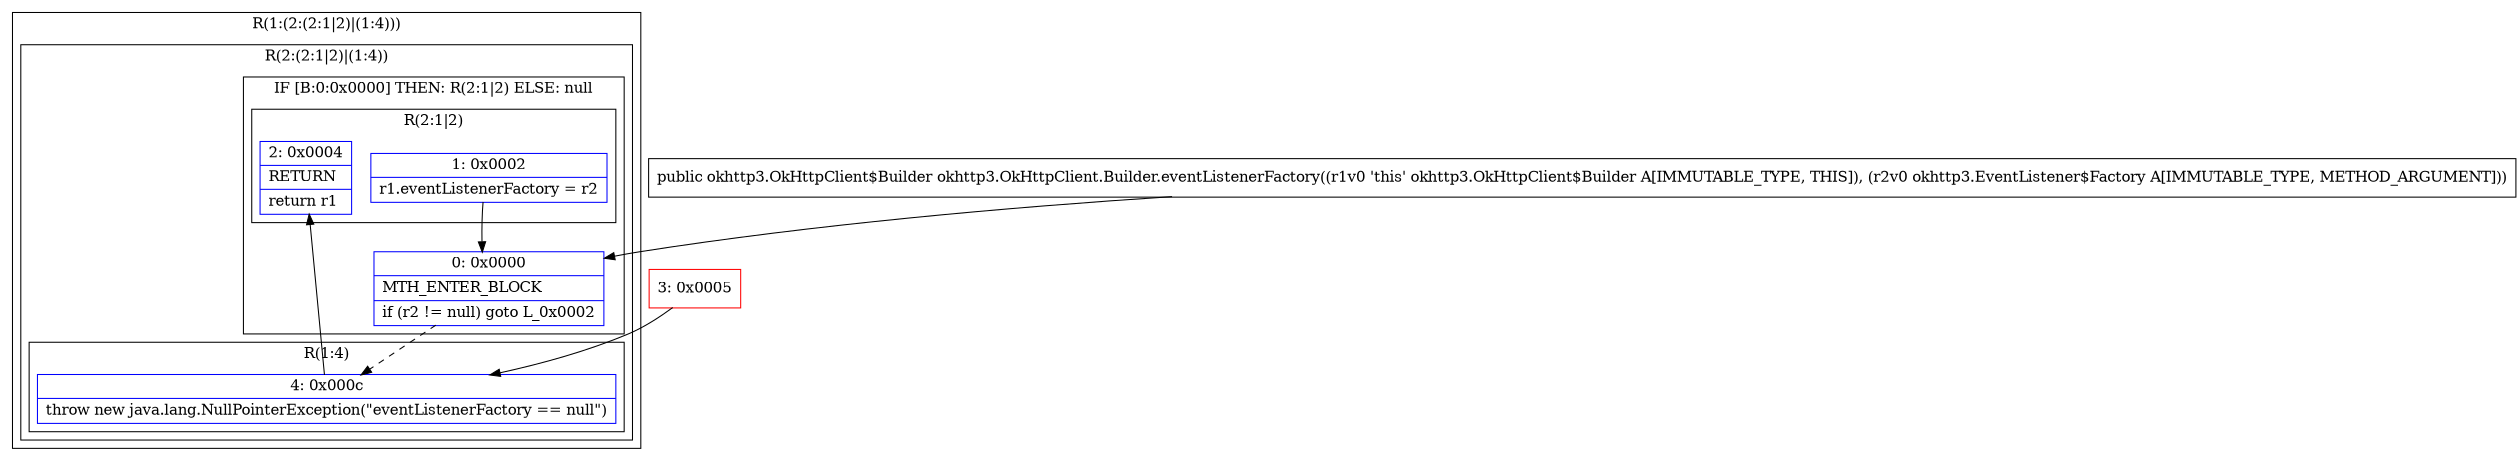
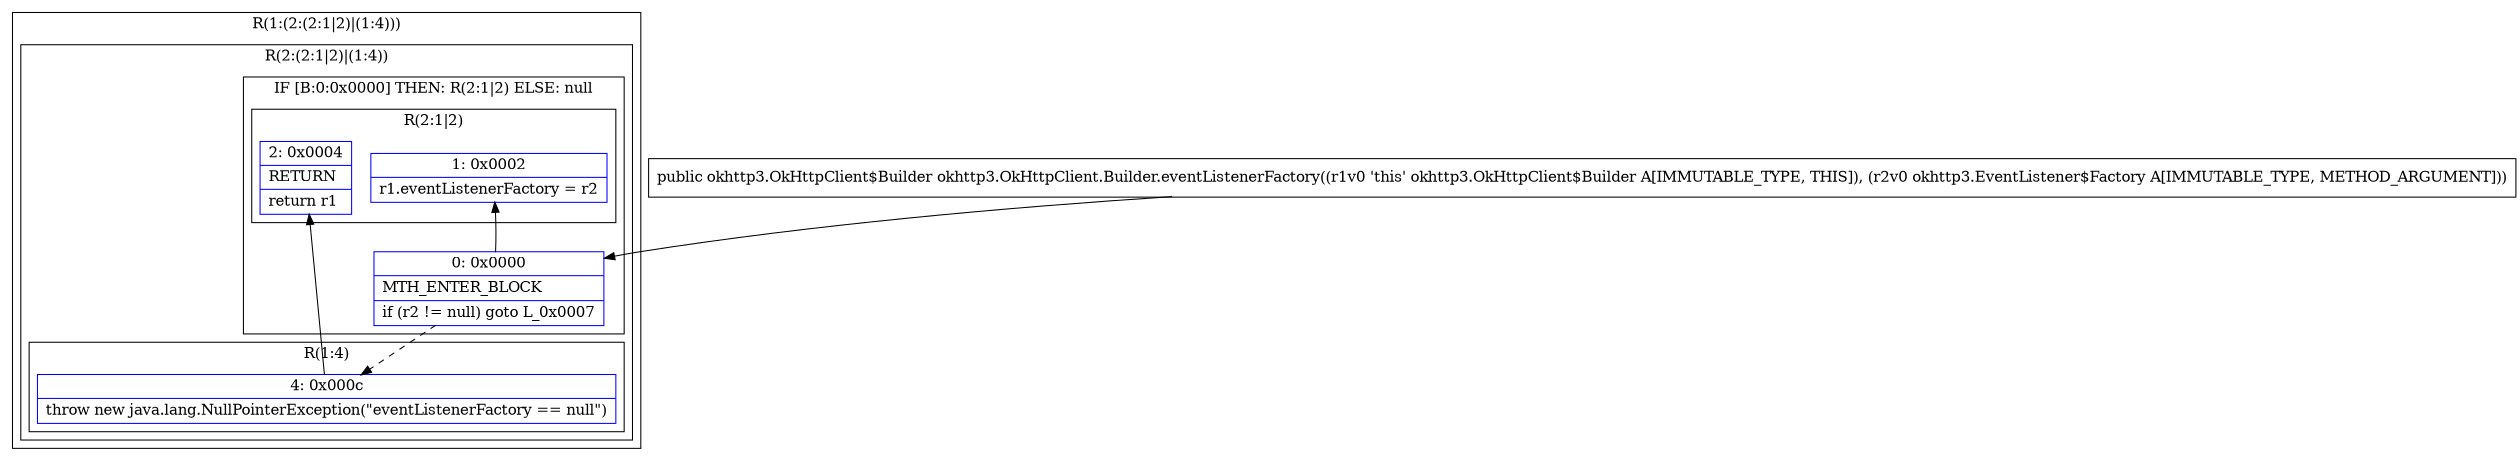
edge "1: 0x0002" -> "0: 0x0000": reversed
node "3: 0x0005": removed
node "0: 0x0000": text "if (r2 != null) goto L_0x0002" -> "if (r2 != null) goto L_0x0007"
